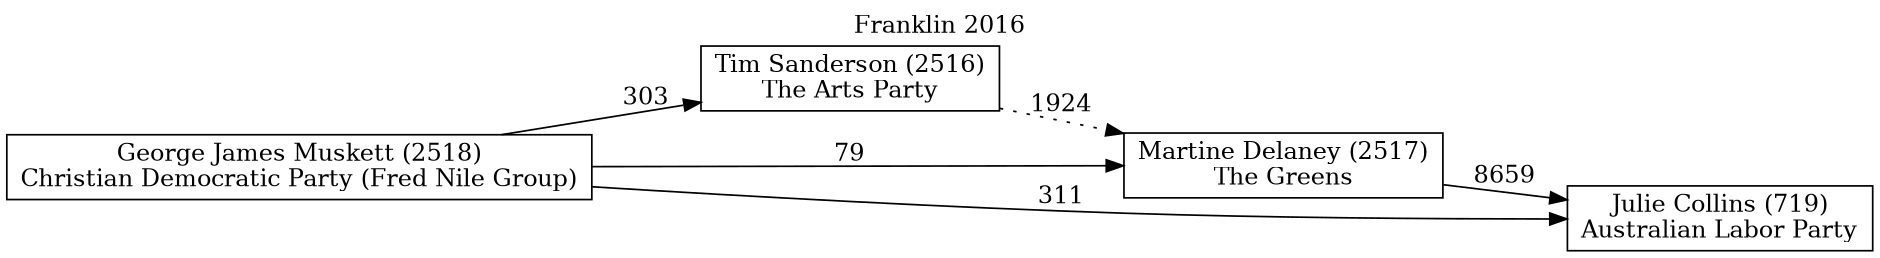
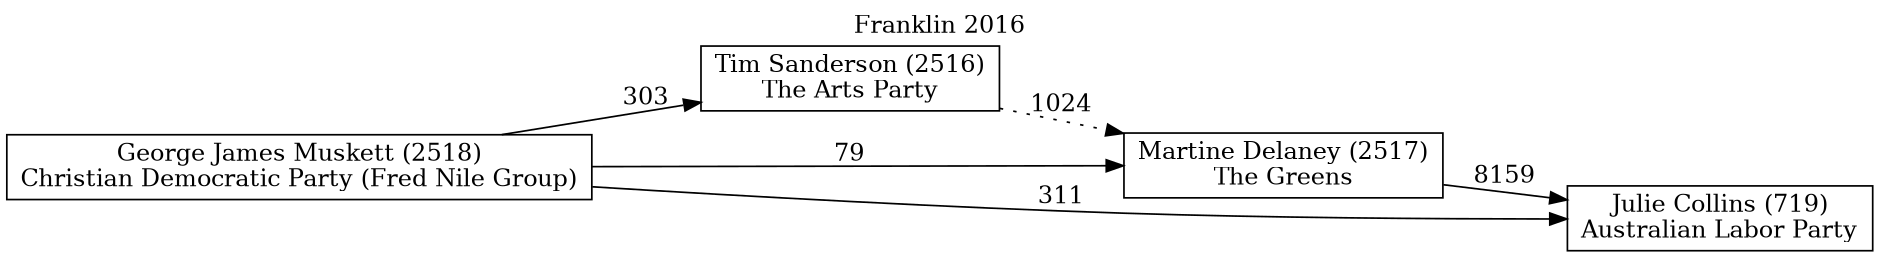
edge "Tim Sanderson (2516) The Arts Party" -> "Martine Delaney (2517) The Greens": label "1924" -> "1024"
edge "Martine Delaney (2517) The Greens" -> "Julie Collins (719) Australian Labor Party": label "8659" -> "8159"
